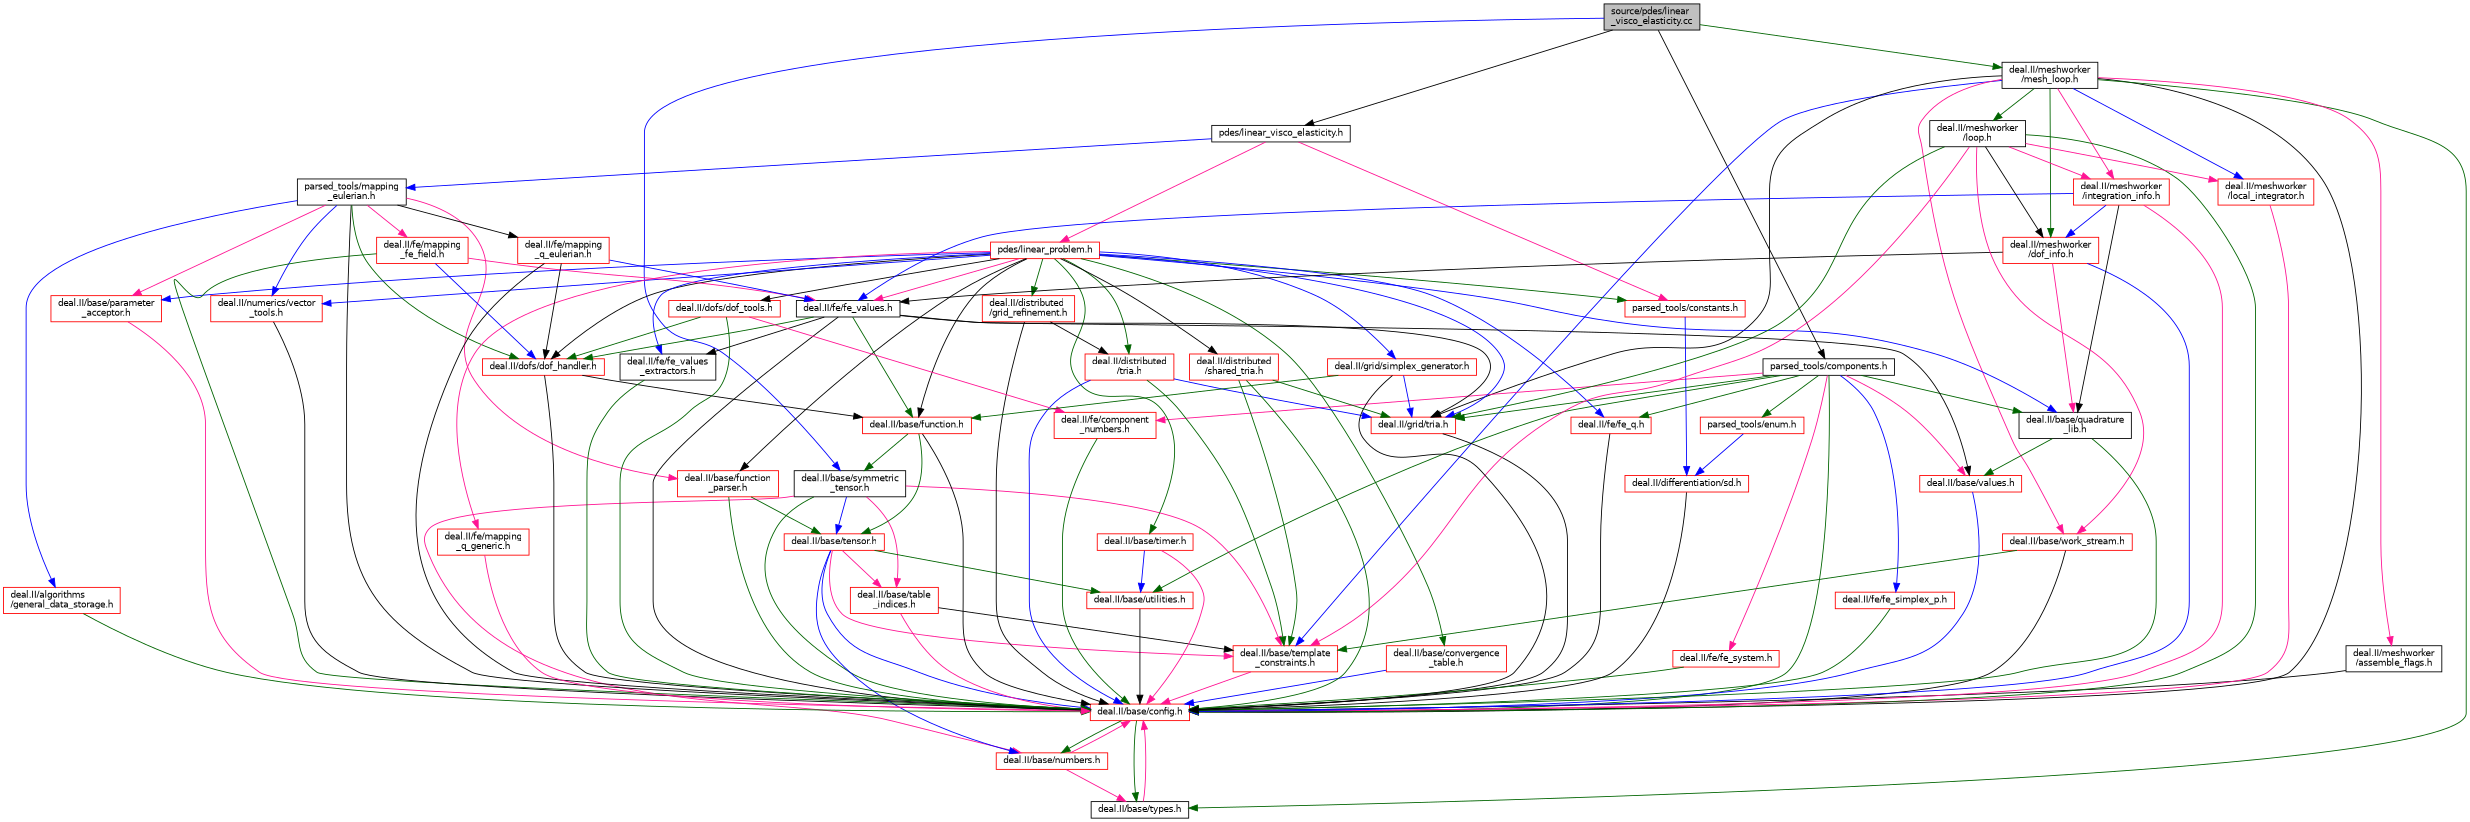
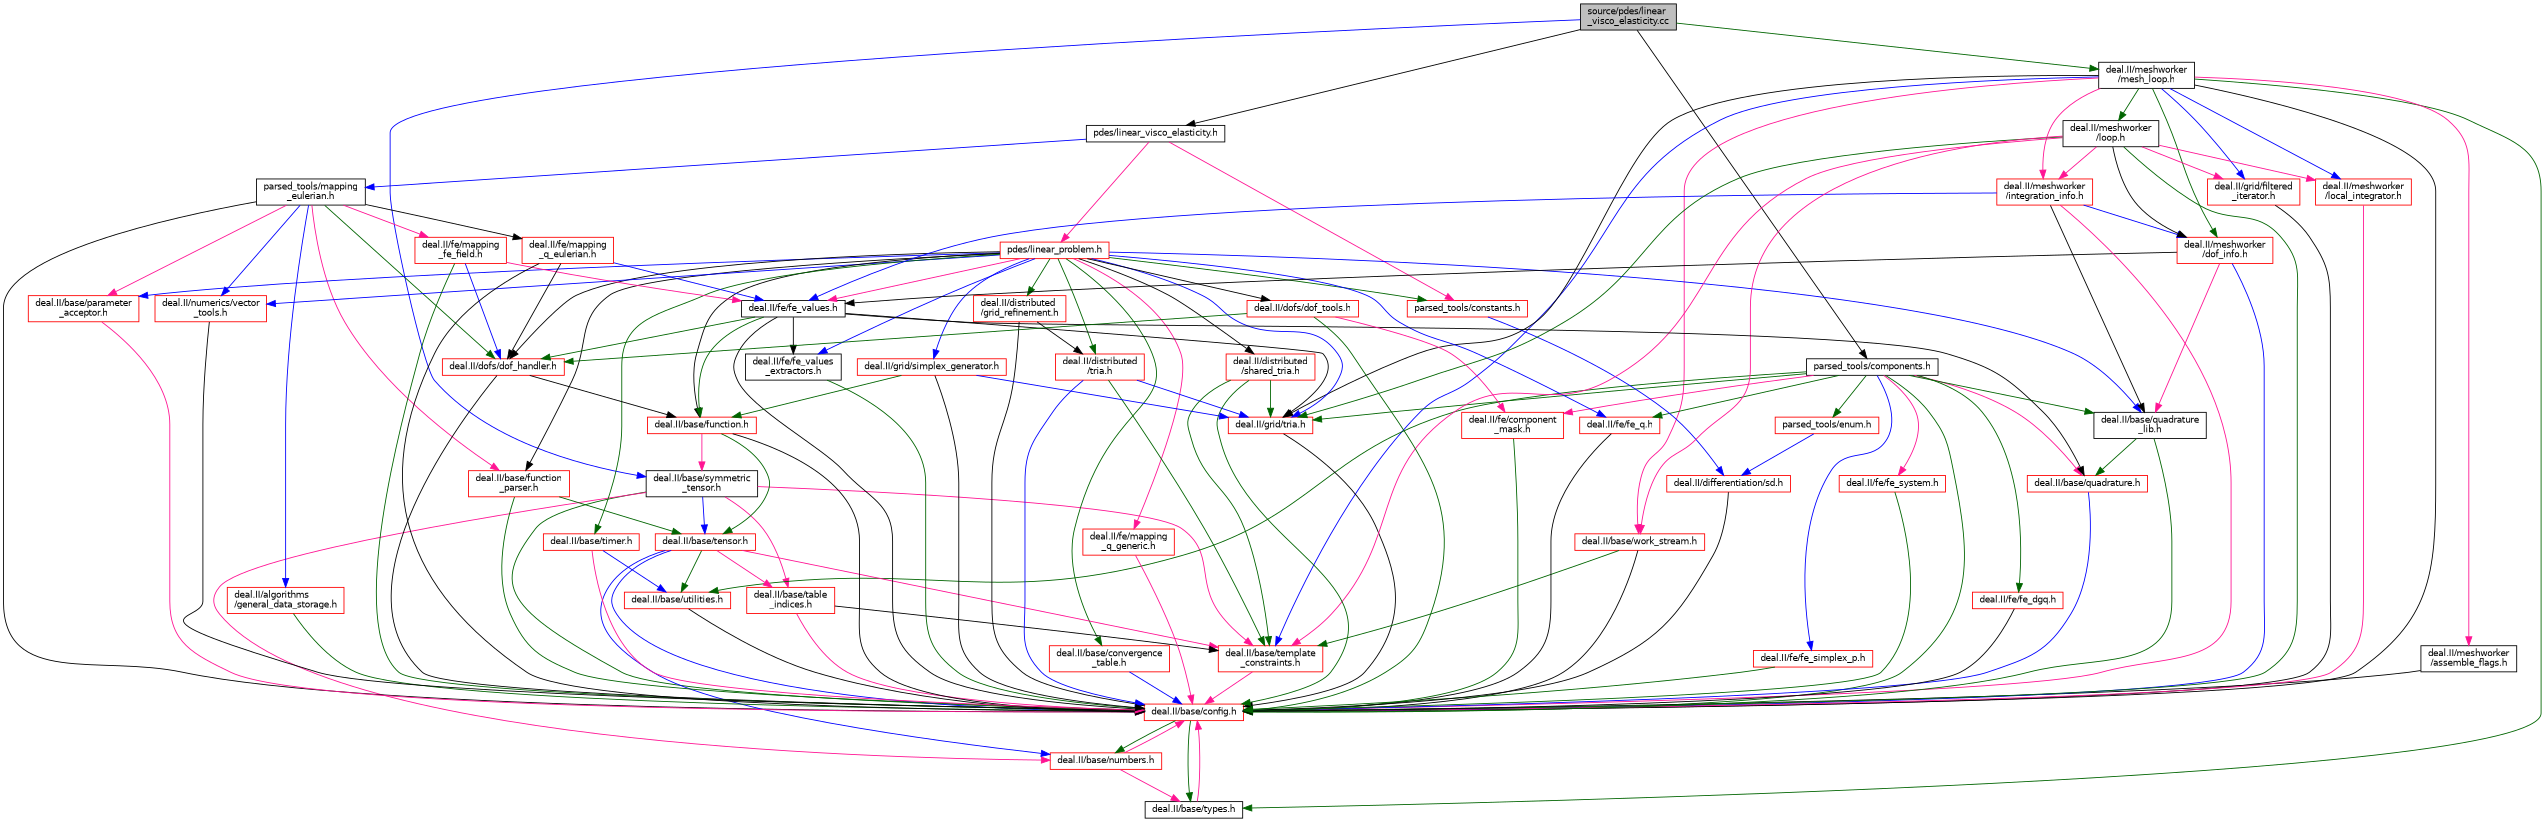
node "deal.II/grid/filtered _iterator.h": added
node "deal.II/fe/component _numbers.h": label "deal.II/fe/component _numbers.h" -> "deal.II/fe/component _mask.h"
edge "deal.II/base/function.h" -> "deal.II/base/symmetric _tensor.h": color darkgreen -> deeppink
node "deal.II/base/values.h": label "deal.II/base/values.h" -> "deal.II/base/quadrature.h"
node "deal.II/fe/fe_dgq.h": added
